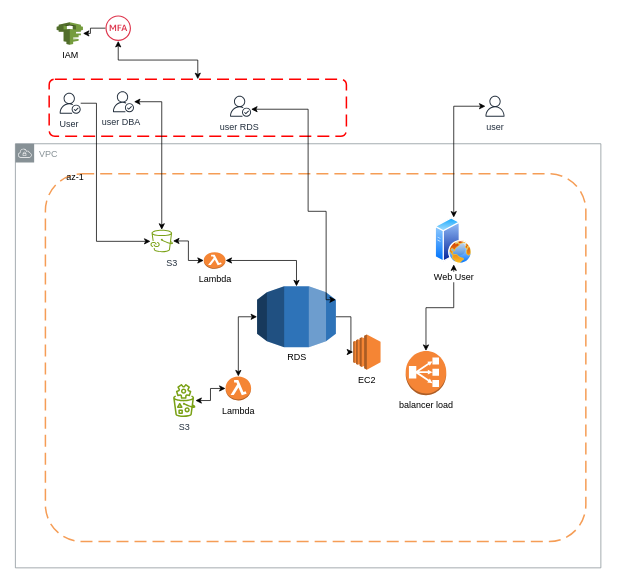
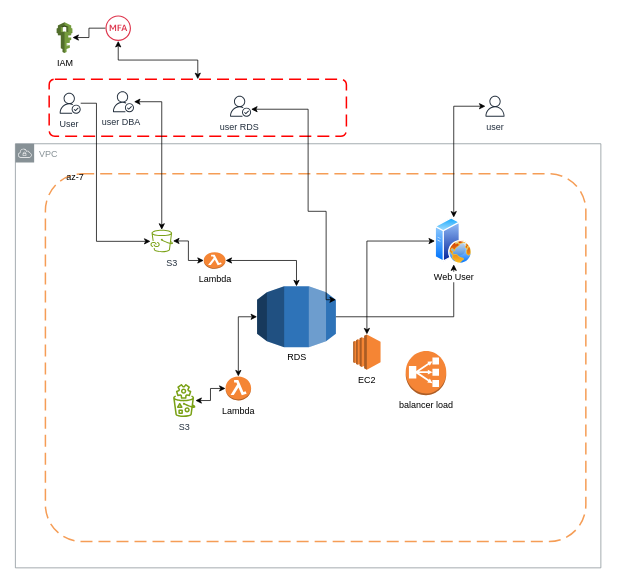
node "IAM": size 26x23 -> 16x31
node "az-1": label "az-1" -> "az-7"
edge "Web User" -- "balancer load": now "Web User" -- "EC2"
edge "RDS" -> "EC2": now "RDS" -> "Web User"
